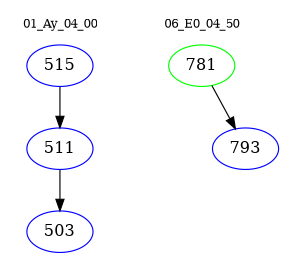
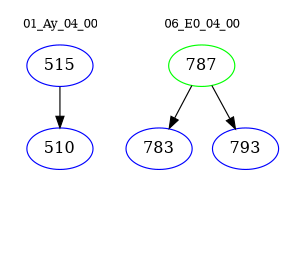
cluster "06_E0_04_50": label "06_E0_04_50" -> "06_E0_04_00"
node "781": label "781" -> "787"
node "511": label "511" -> "510"
node "783": added
node "503": removed
